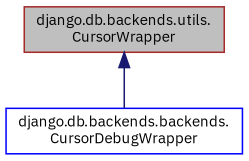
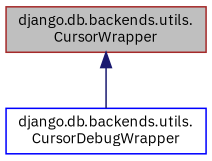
node "django.db.backends.backends. CursorDebugWrapper": label "django.db.backends.backends. CursorDebugWrapper" -> "django.db.backends.utils. CursorDebugWrapper"
